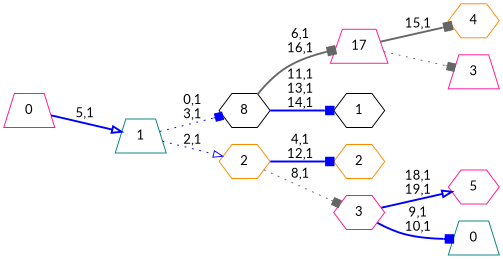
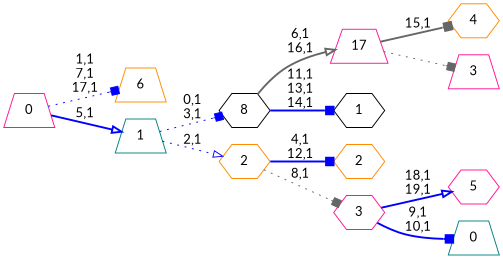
edge "8" -> "17": arrowhead box -> onormal
node "6": added
